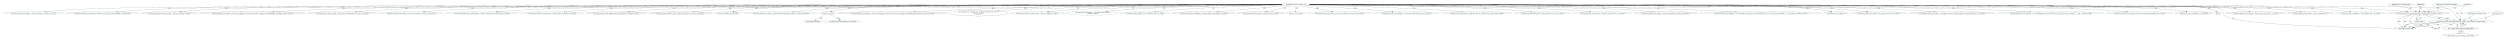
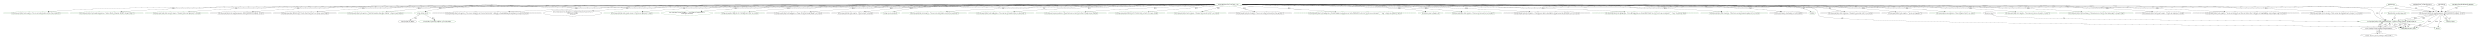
node "(Call,has_priv(si, PRIV_CHAN_AUSPEX))": removed
